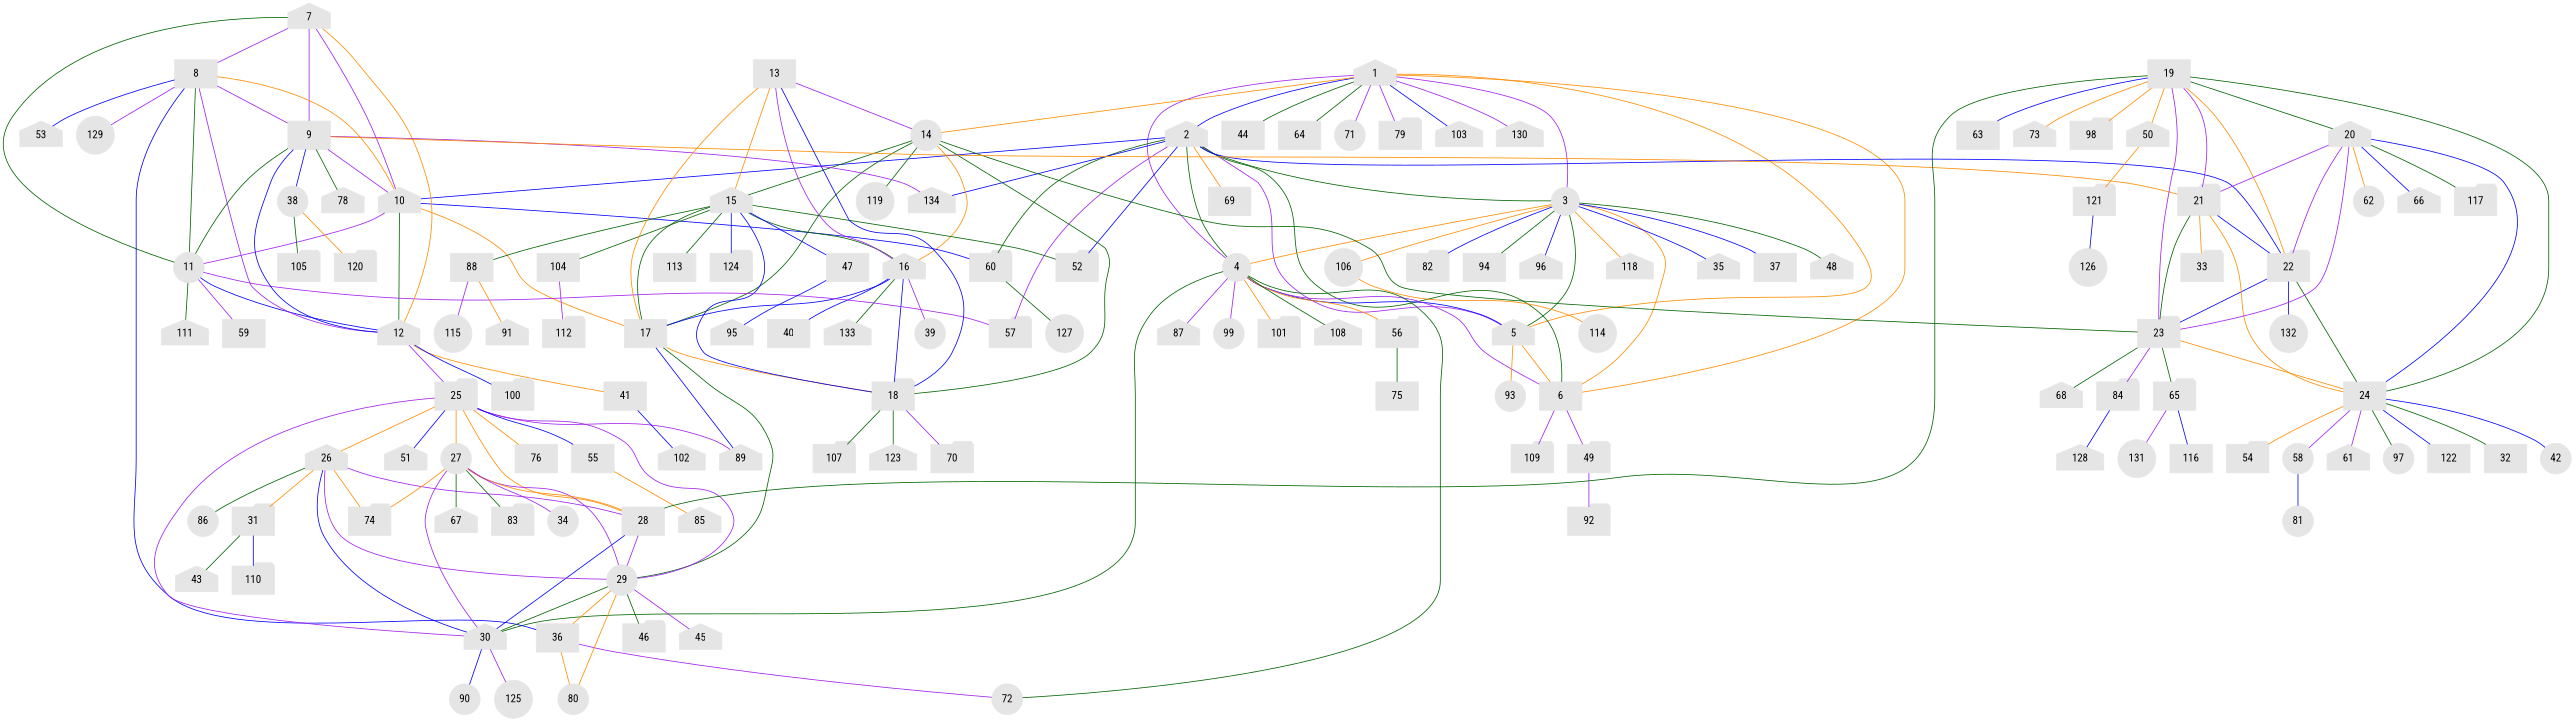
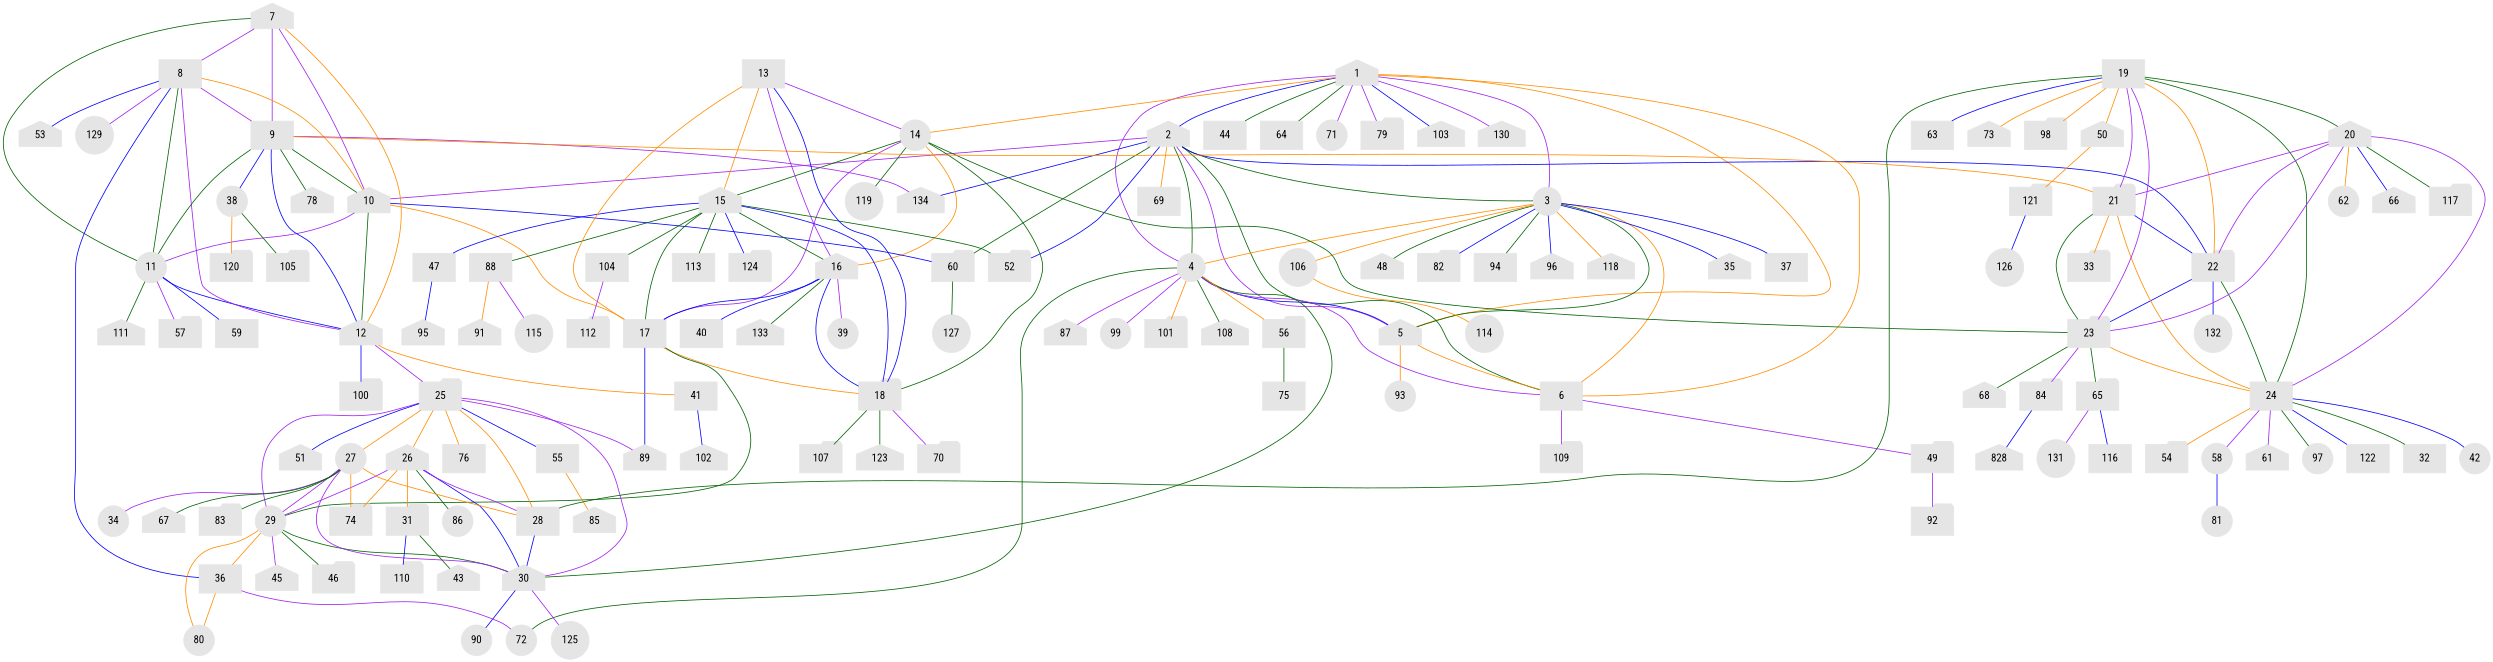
edge "2" -- "10": color blue -> purple
edge "9" -- "10": color purple -> darkgreen
edge "2" -- "57": removed
edge "20" -- "24": color blue -> purple
edge "14" -- "17": color darkgreen -> purple
edge "11" -- "59": color purple -> blue
node "128": label "128" -> "828"
edge "28" -- "29": removed
